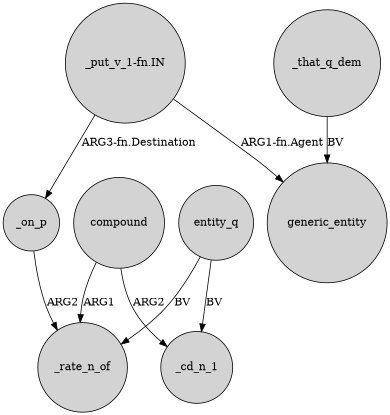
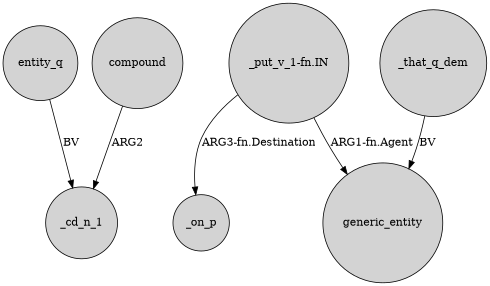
node "_rate_n_of": removed
